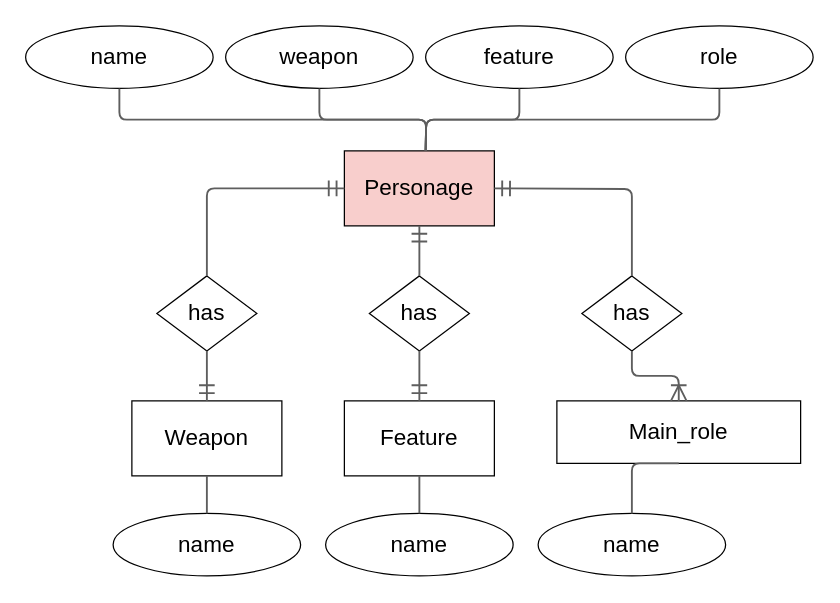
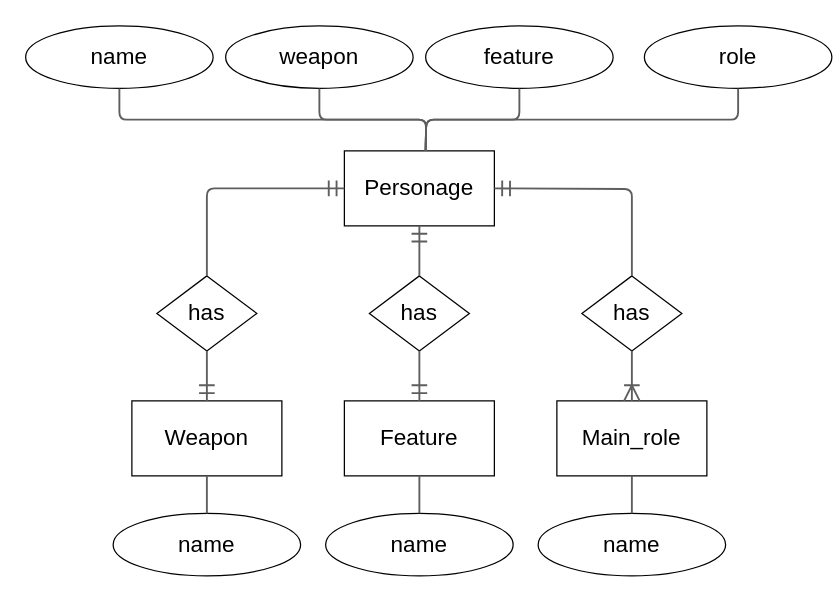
node "role": moved (719, 57) -> (738, 57)
node "Personage": fillcolor #f8cecc -> #ffffff
node "Main_role": size 244x63 -> 150x75
